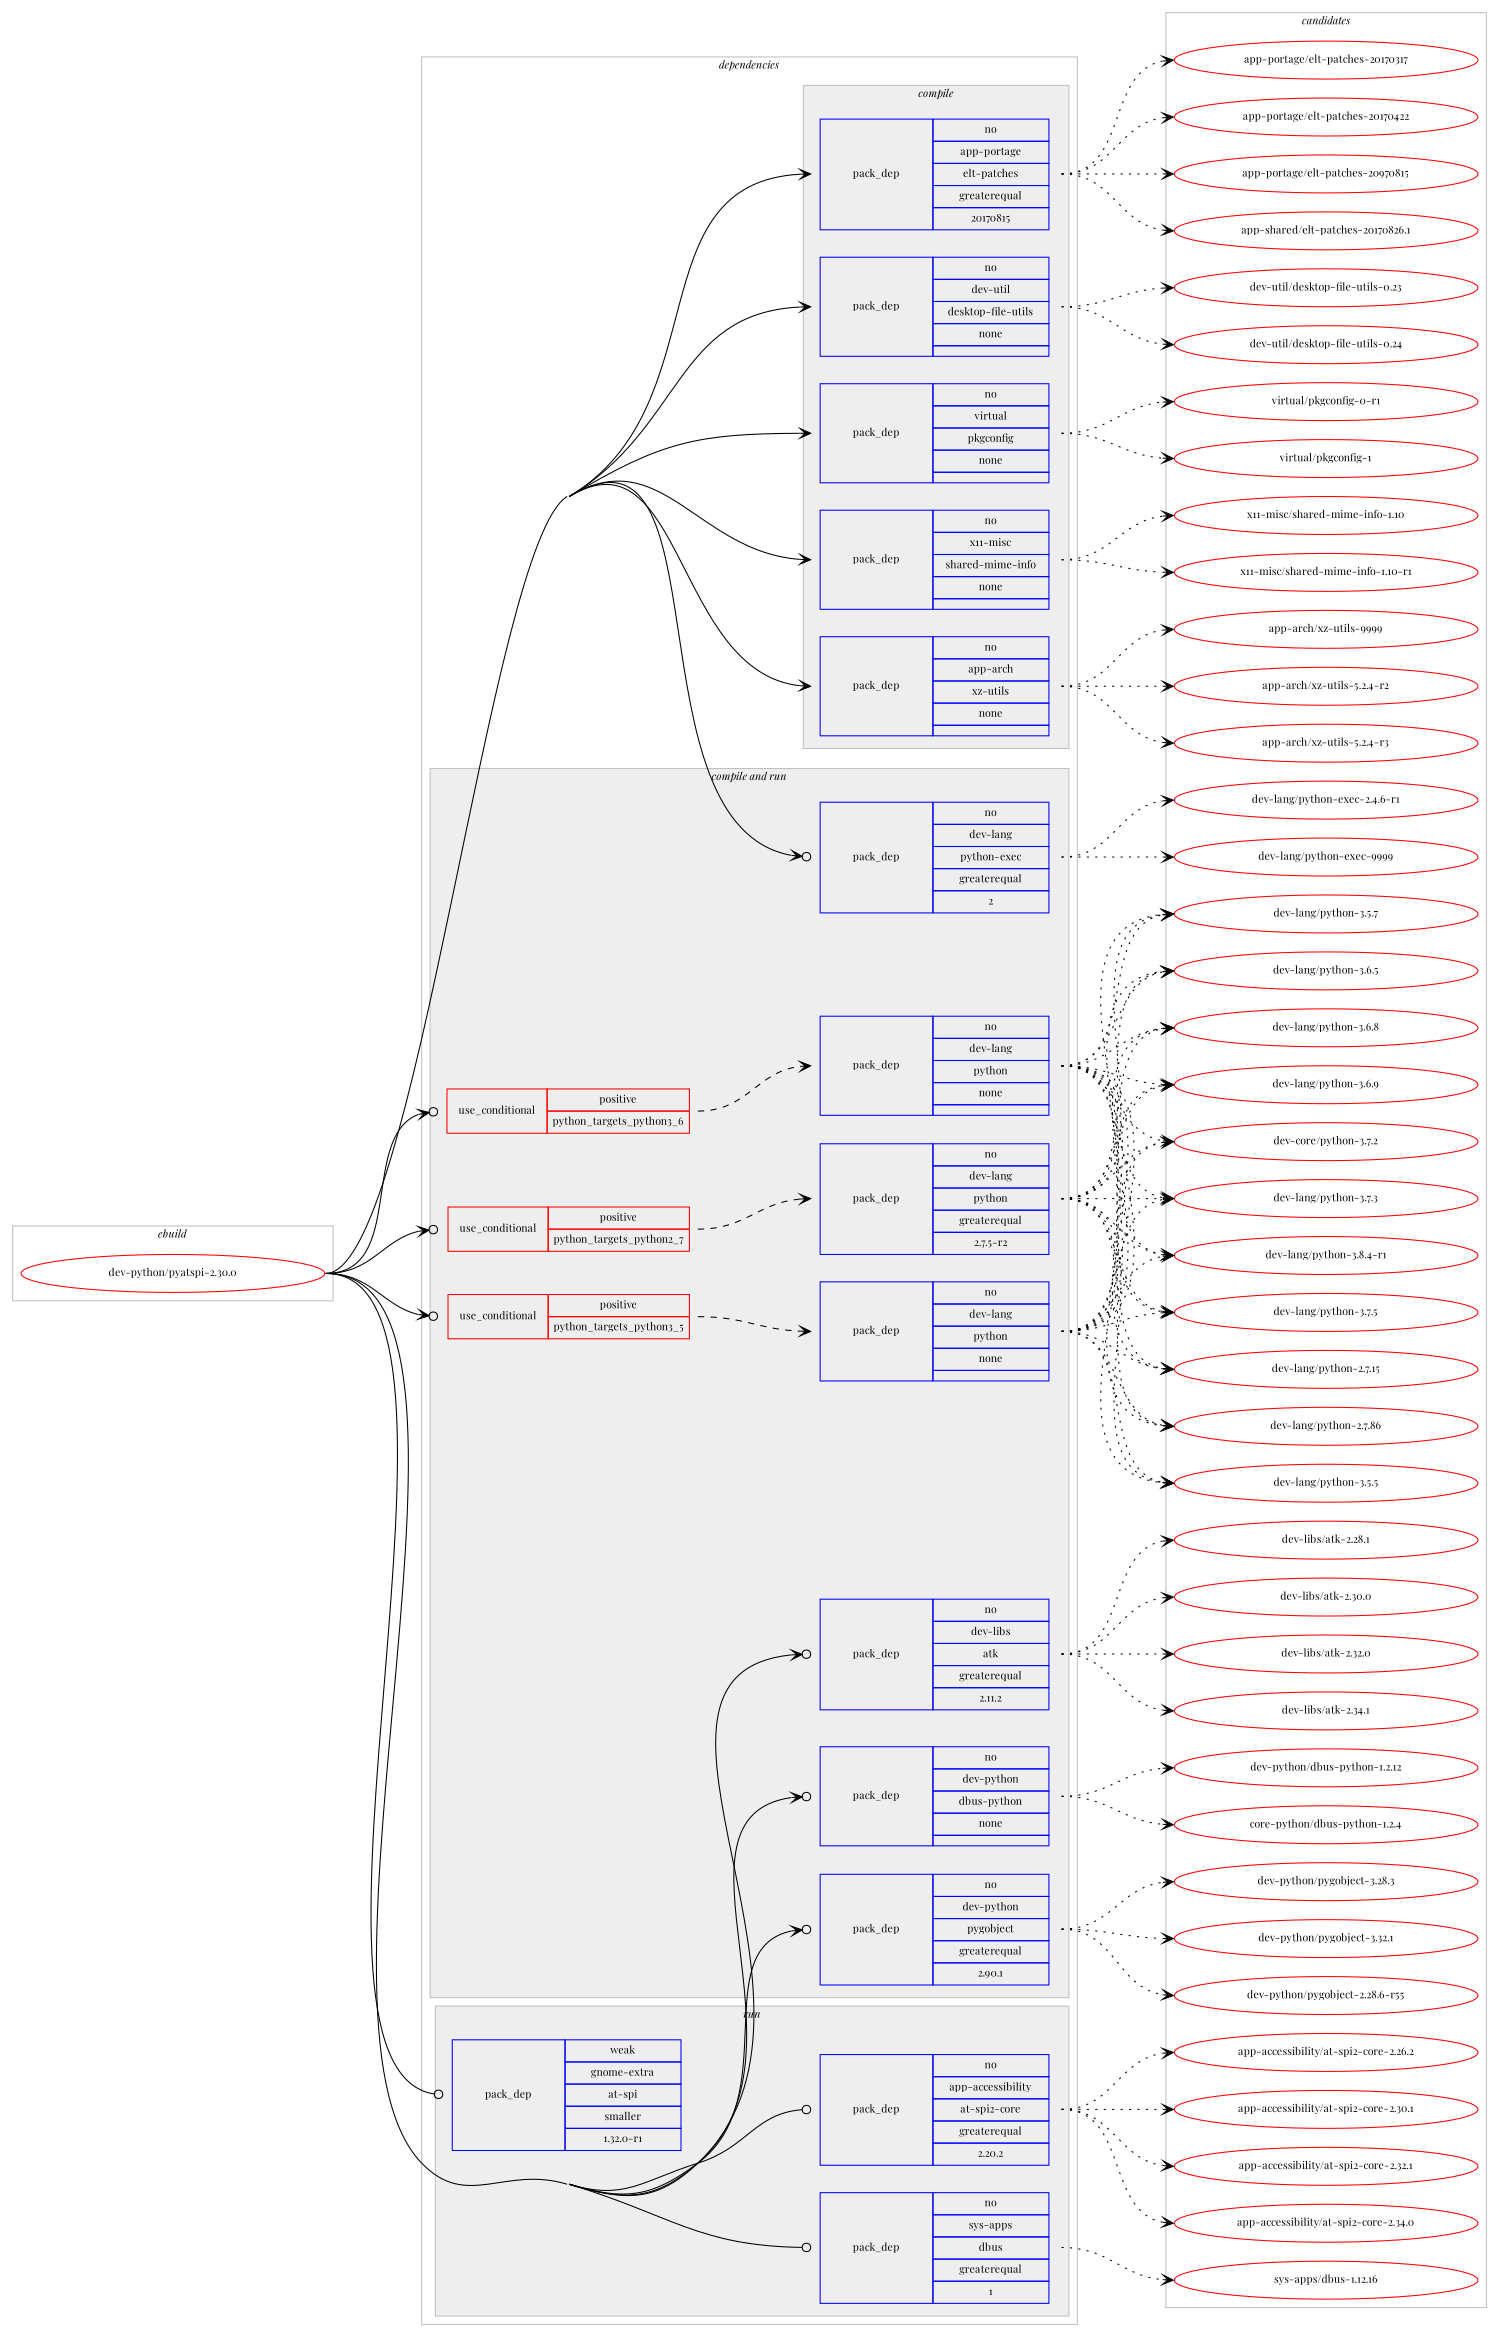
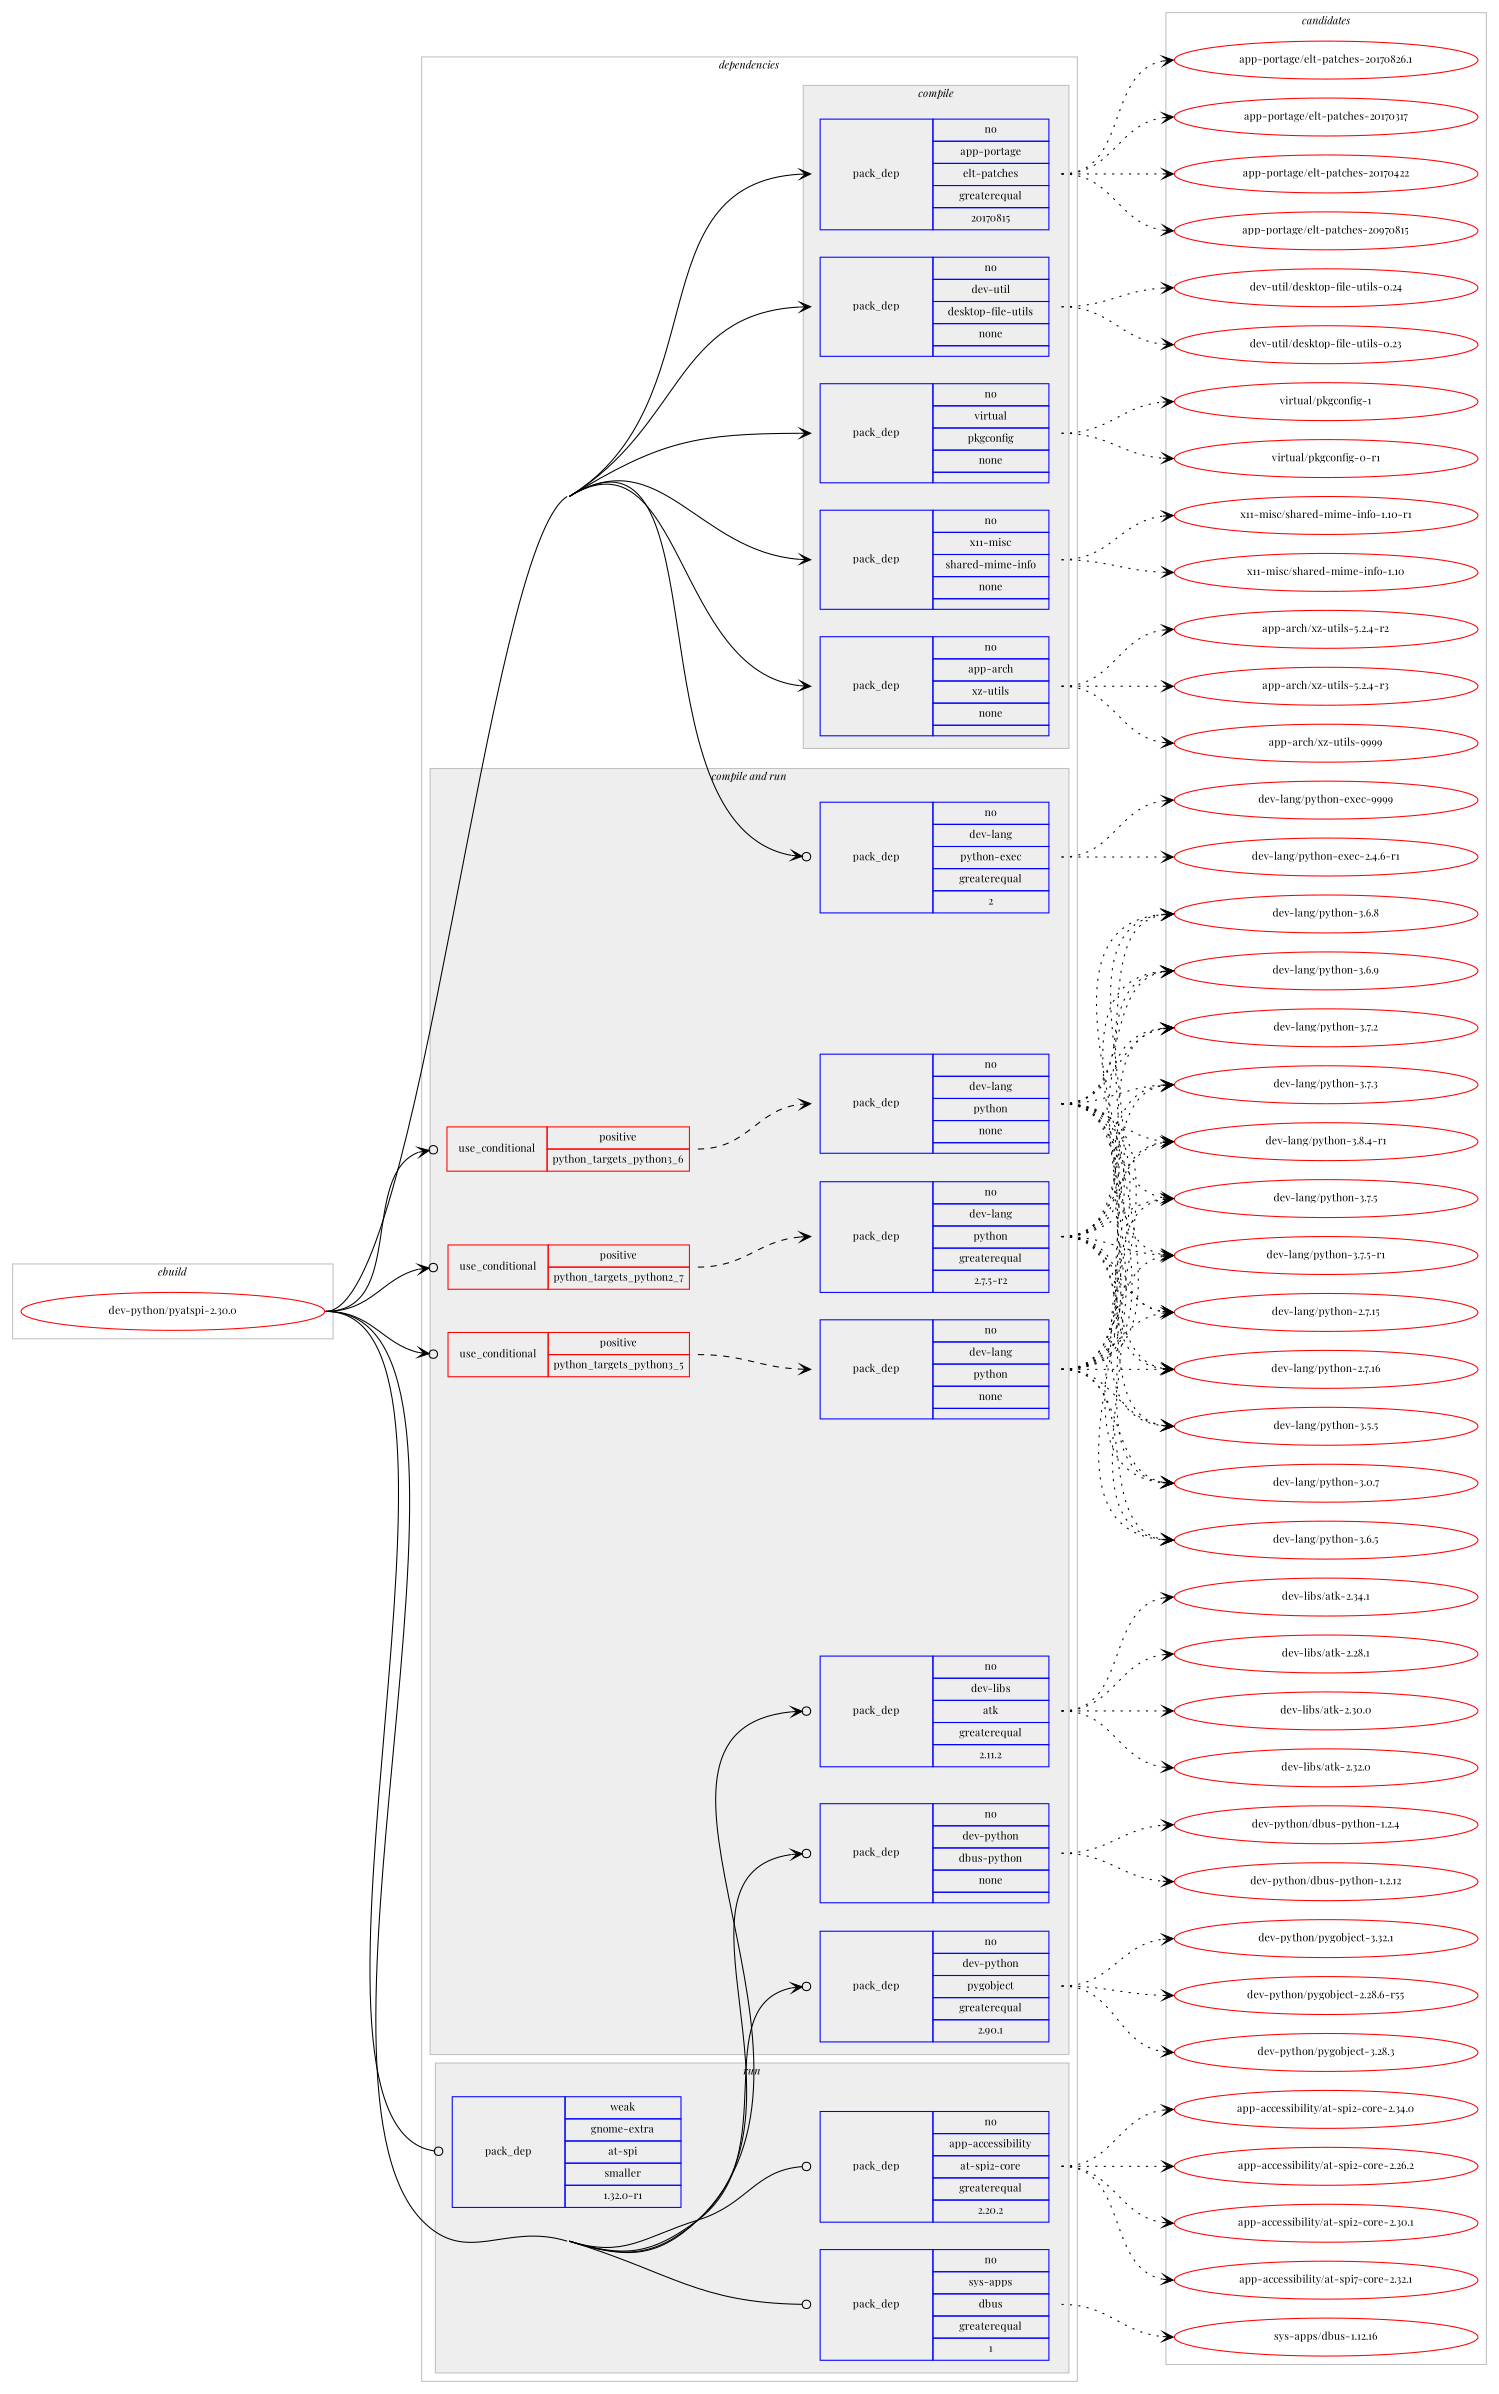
node "app-shared/elt-patches-20170826.1": label "app-shared/elt-patches-20170826.1" -> "app-portage/elt-patches-20170826.1"
node "dev-lang/python-3.5.7": label "dev-lang/python-3.5.7" -> "dev-lang/python-3.0.7"
node "dev-core/python-3.7.2": label "dev-core/python-3.7.2" -> "dev-lang/python-3.7.2"
node "dev-lang/python-3.7.5-r1": added
node "dev-lang/python-2.7.86": label "dev-lang/python-2.7.86" -> "dev-lang/python-2.7.16"
node "core-python/dbus-python-1.2.4": label "core-python/dbus-python-1.2.4" -> "dev-python/dbus-python-1.2.4"
node "app-accessibility/at-spi2-core-2.32.1": label "app-accessibility/at-spi2-core-2.32.1" -> "app-accessibility/at-spi7-core-2.32.1"
